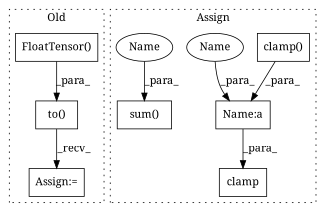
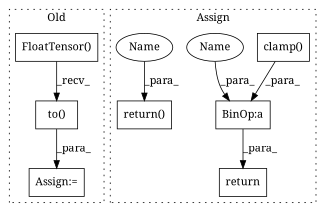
edge "FloatTensor()" -> "to()": label "_para_" -> "_recv_"
node "sum()": label "sum()" -> "return()"
node "Name:a": label "Name:a" -> "BinOp:a"
edge "to()" -> "Assign:=": label "_recv_" -> "_para_"
node "clamp": label "clamp" -> "return"
